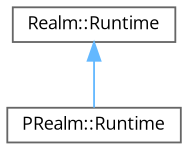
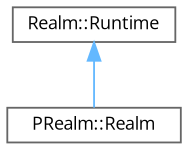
node "PRealm::Runtime": label "PRealm::Runtime" -> "PRealm::Realm"
